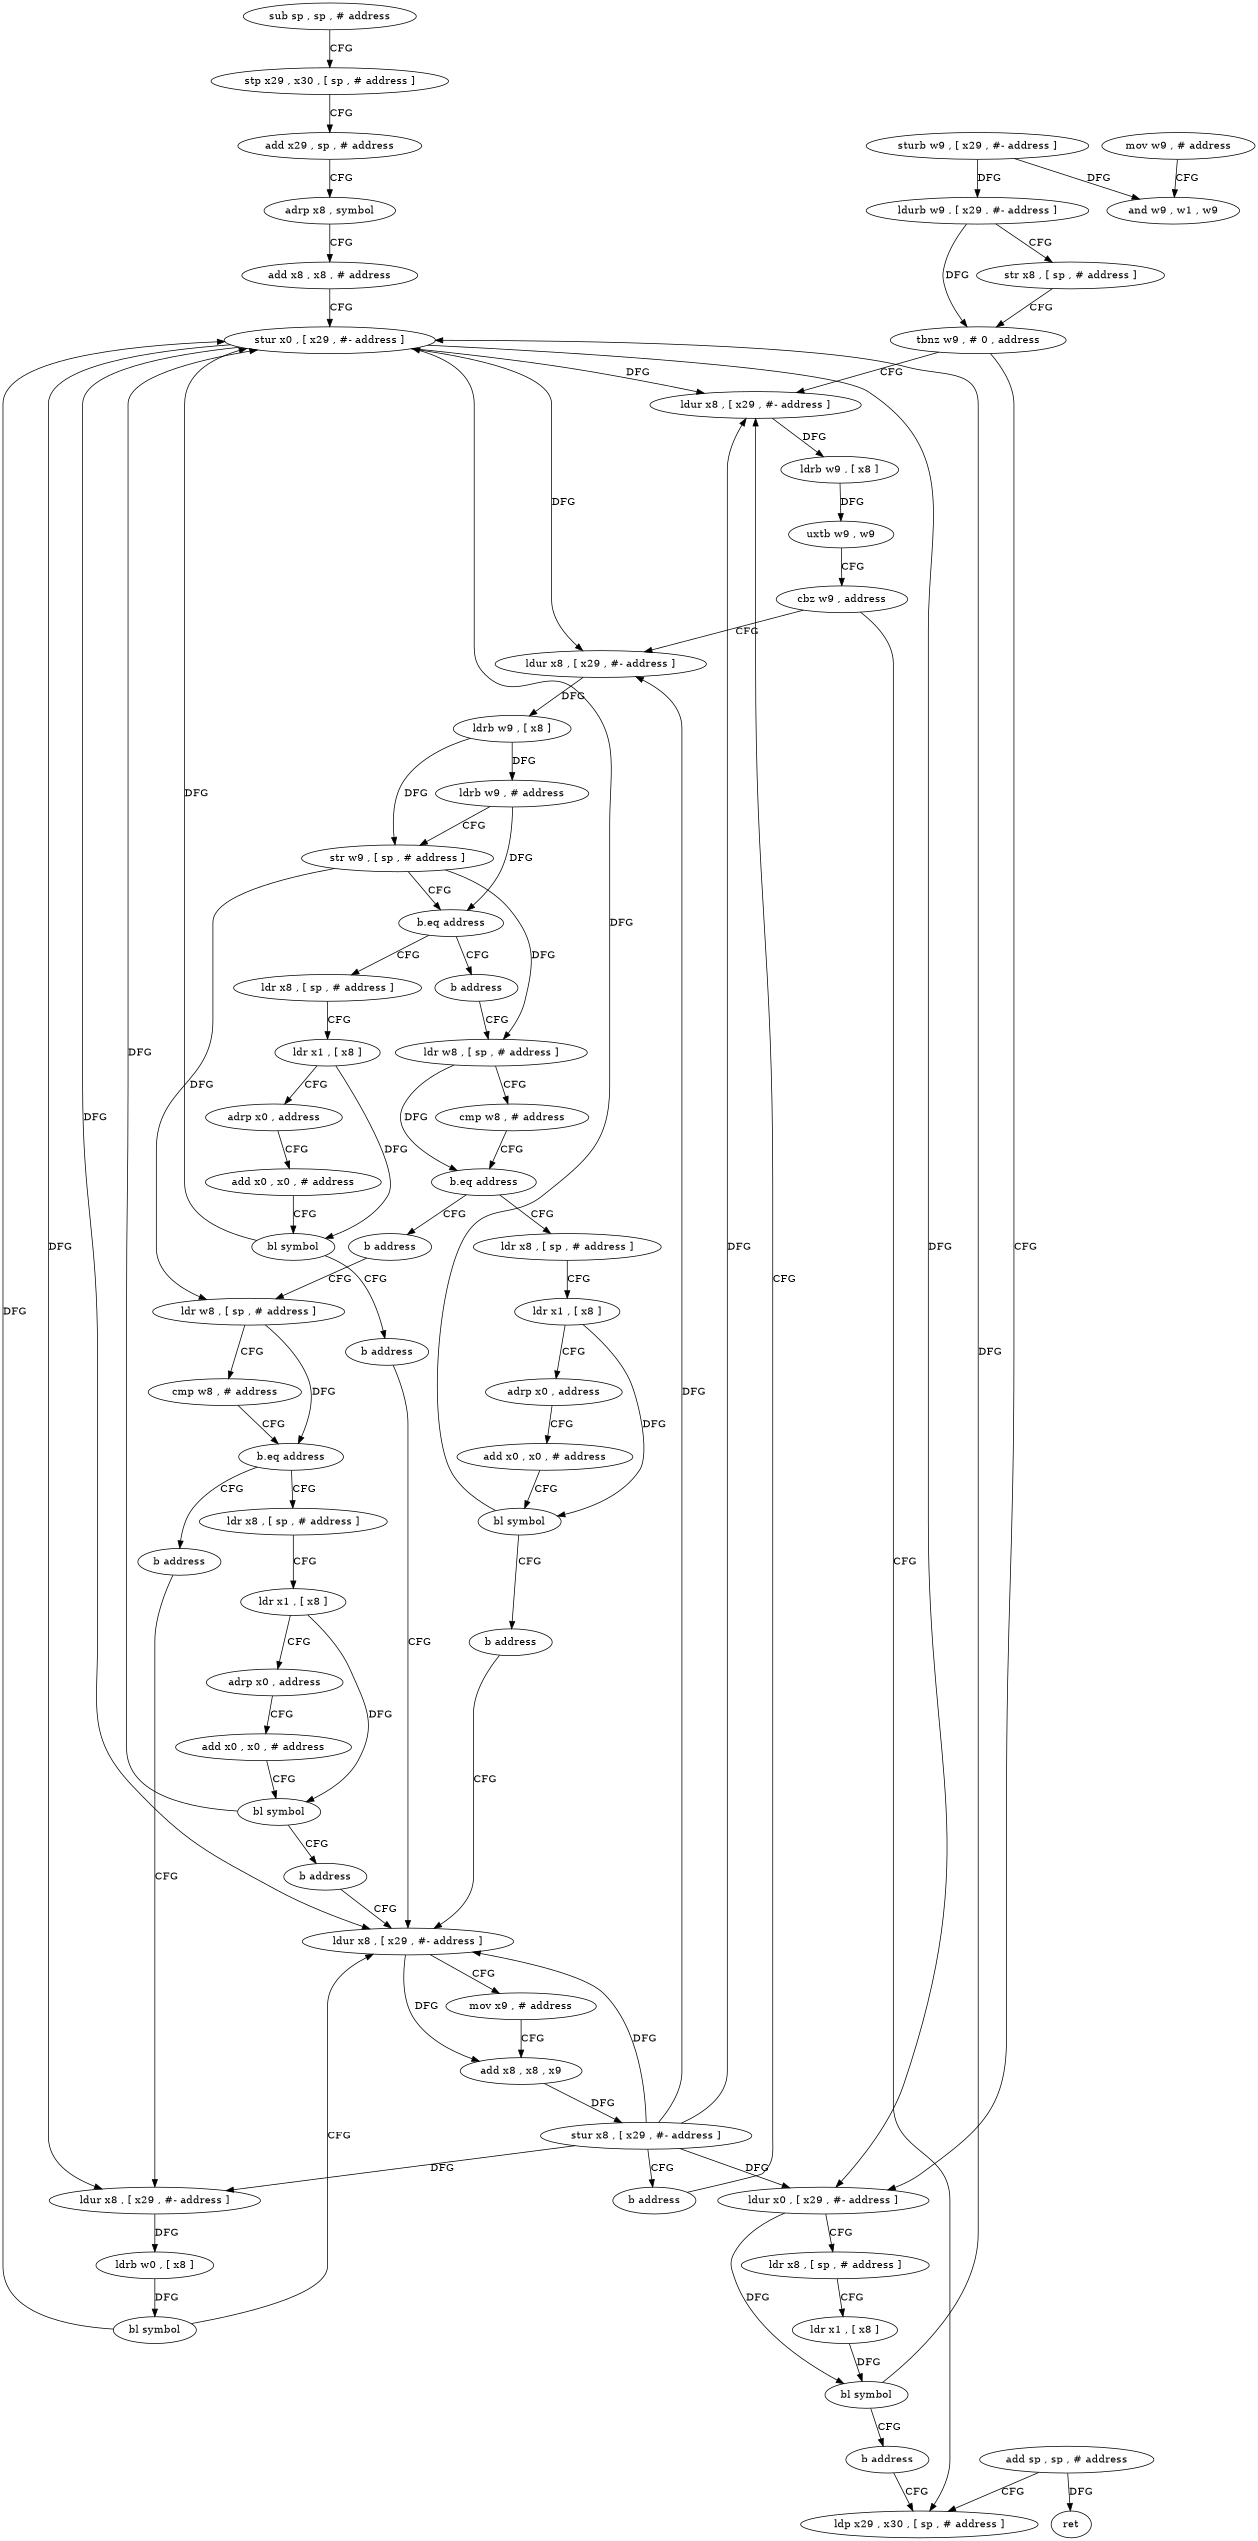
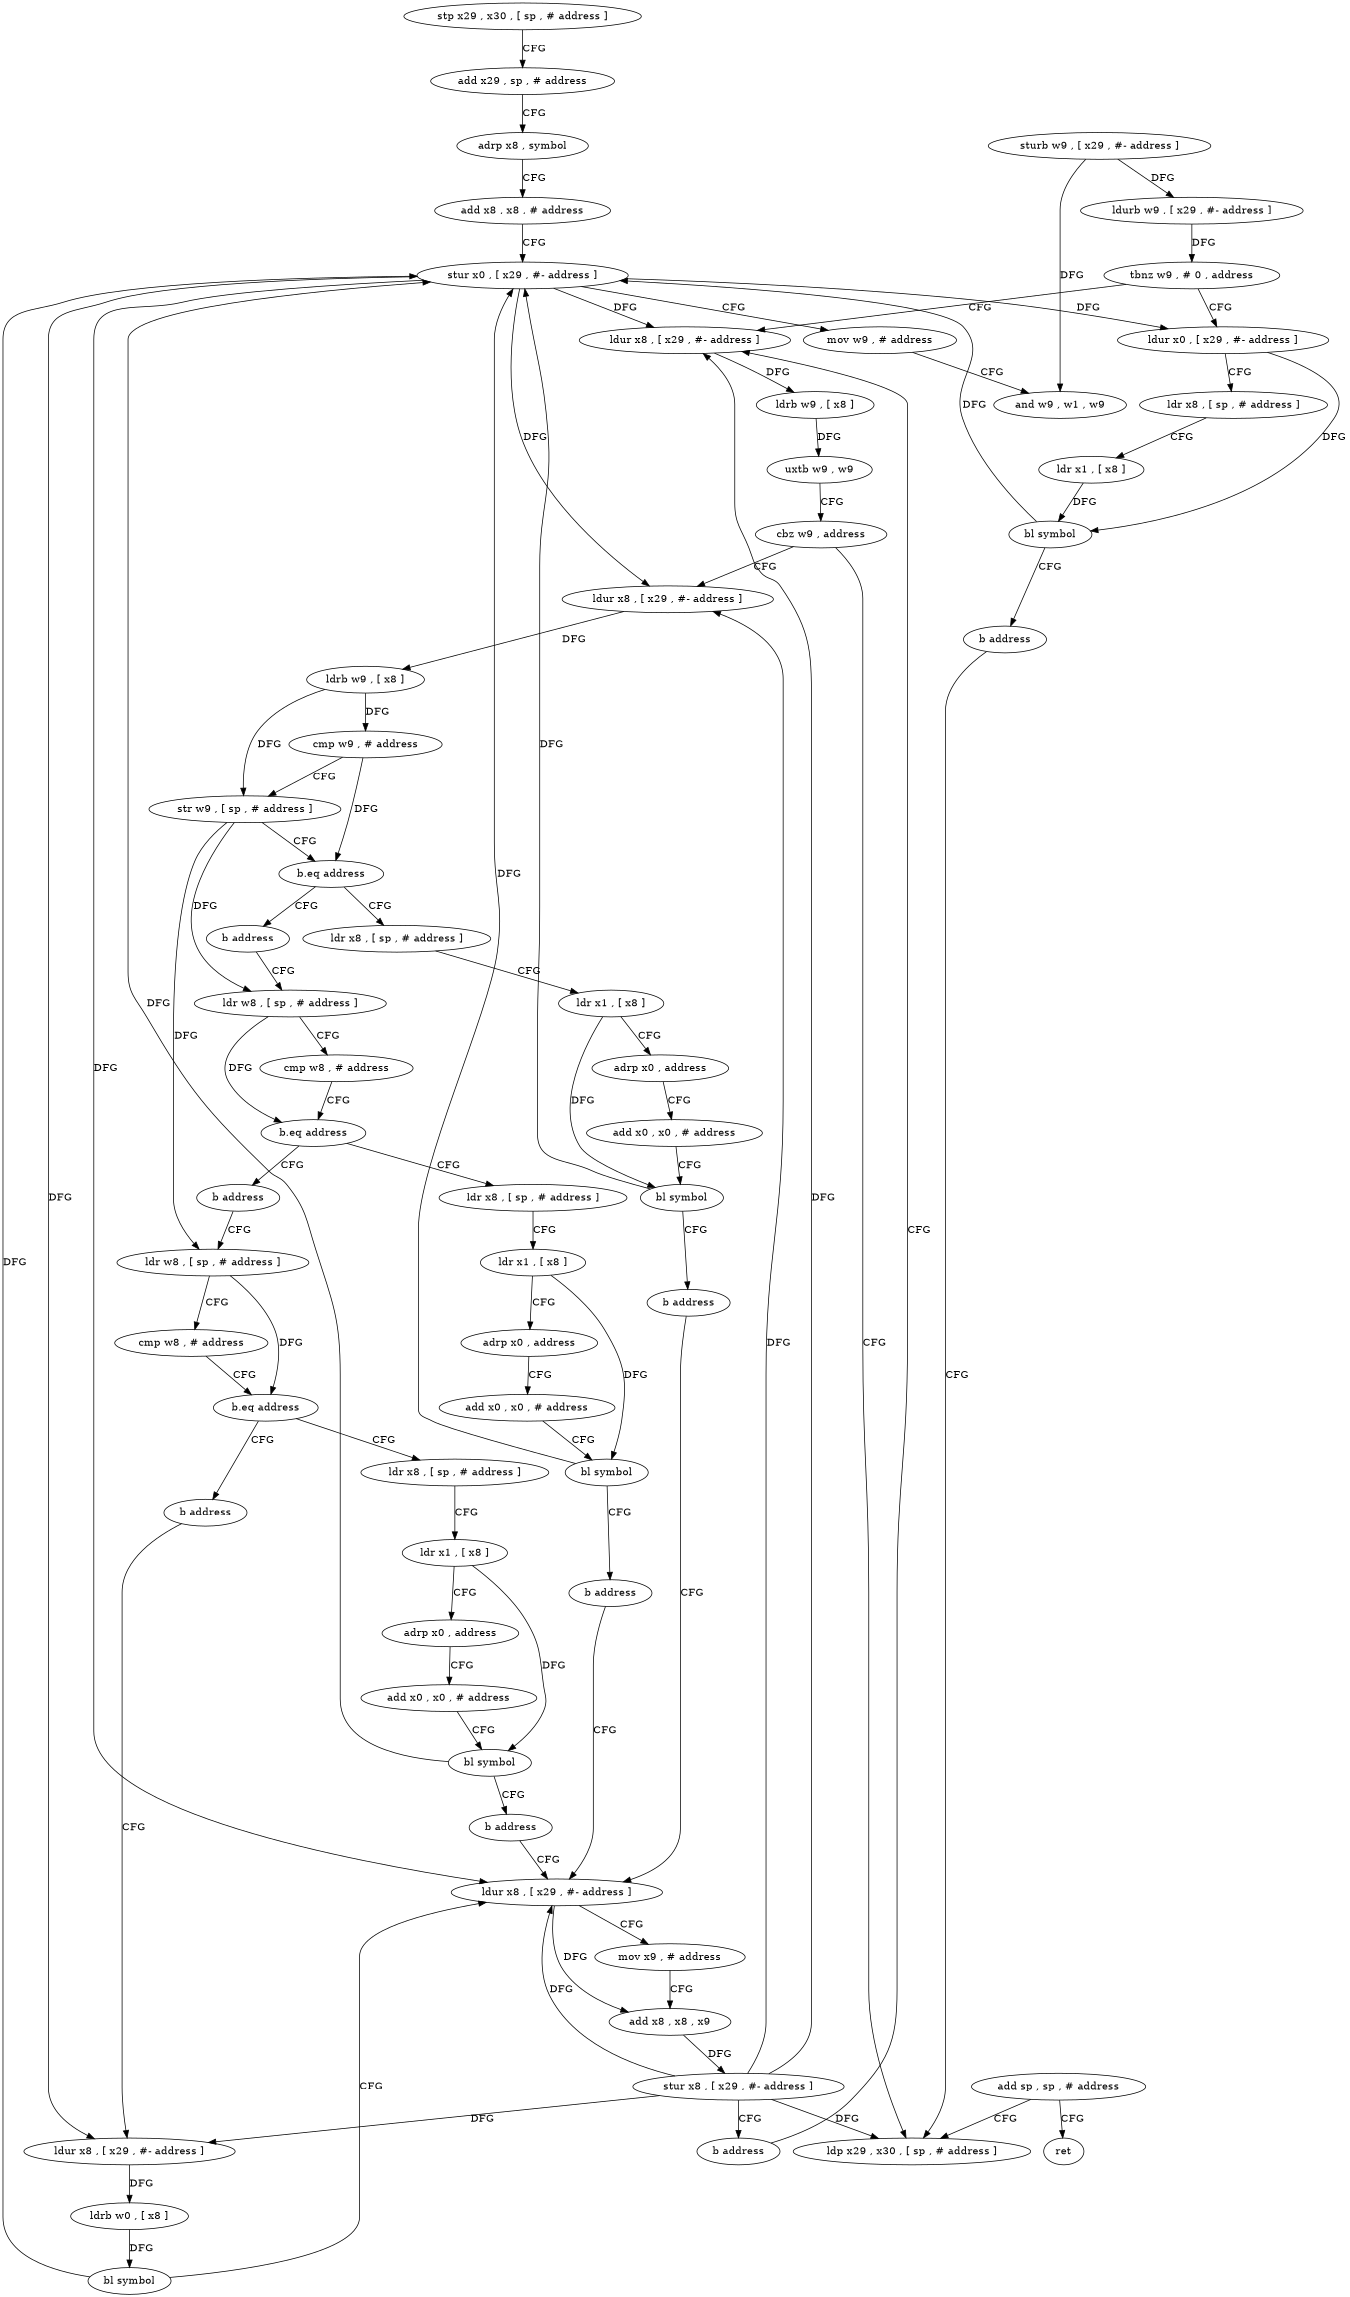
node "sub sp , sp , # address": removed
node "str x8 , [ sp , # address ]": removed
edge "stur x0 , [ x29 , #- address ]" -> "mov w9 , # address": added, label "CFG"
node "ldrb w9 , # address": label "ldrb w9 , # address" -> "cmp w9 , # address"
edge "stur x8 , [ x29 , #- address ]" -> "ldur x0 , [ x29 , #- address ]": now "stur x8 , [ x29 , #- address ]" -> "ldp x29 , x30 , [ sp , # address ]"
edge "add sp , sp , # address" -> "ret": label "DFG" -> "CFG"
